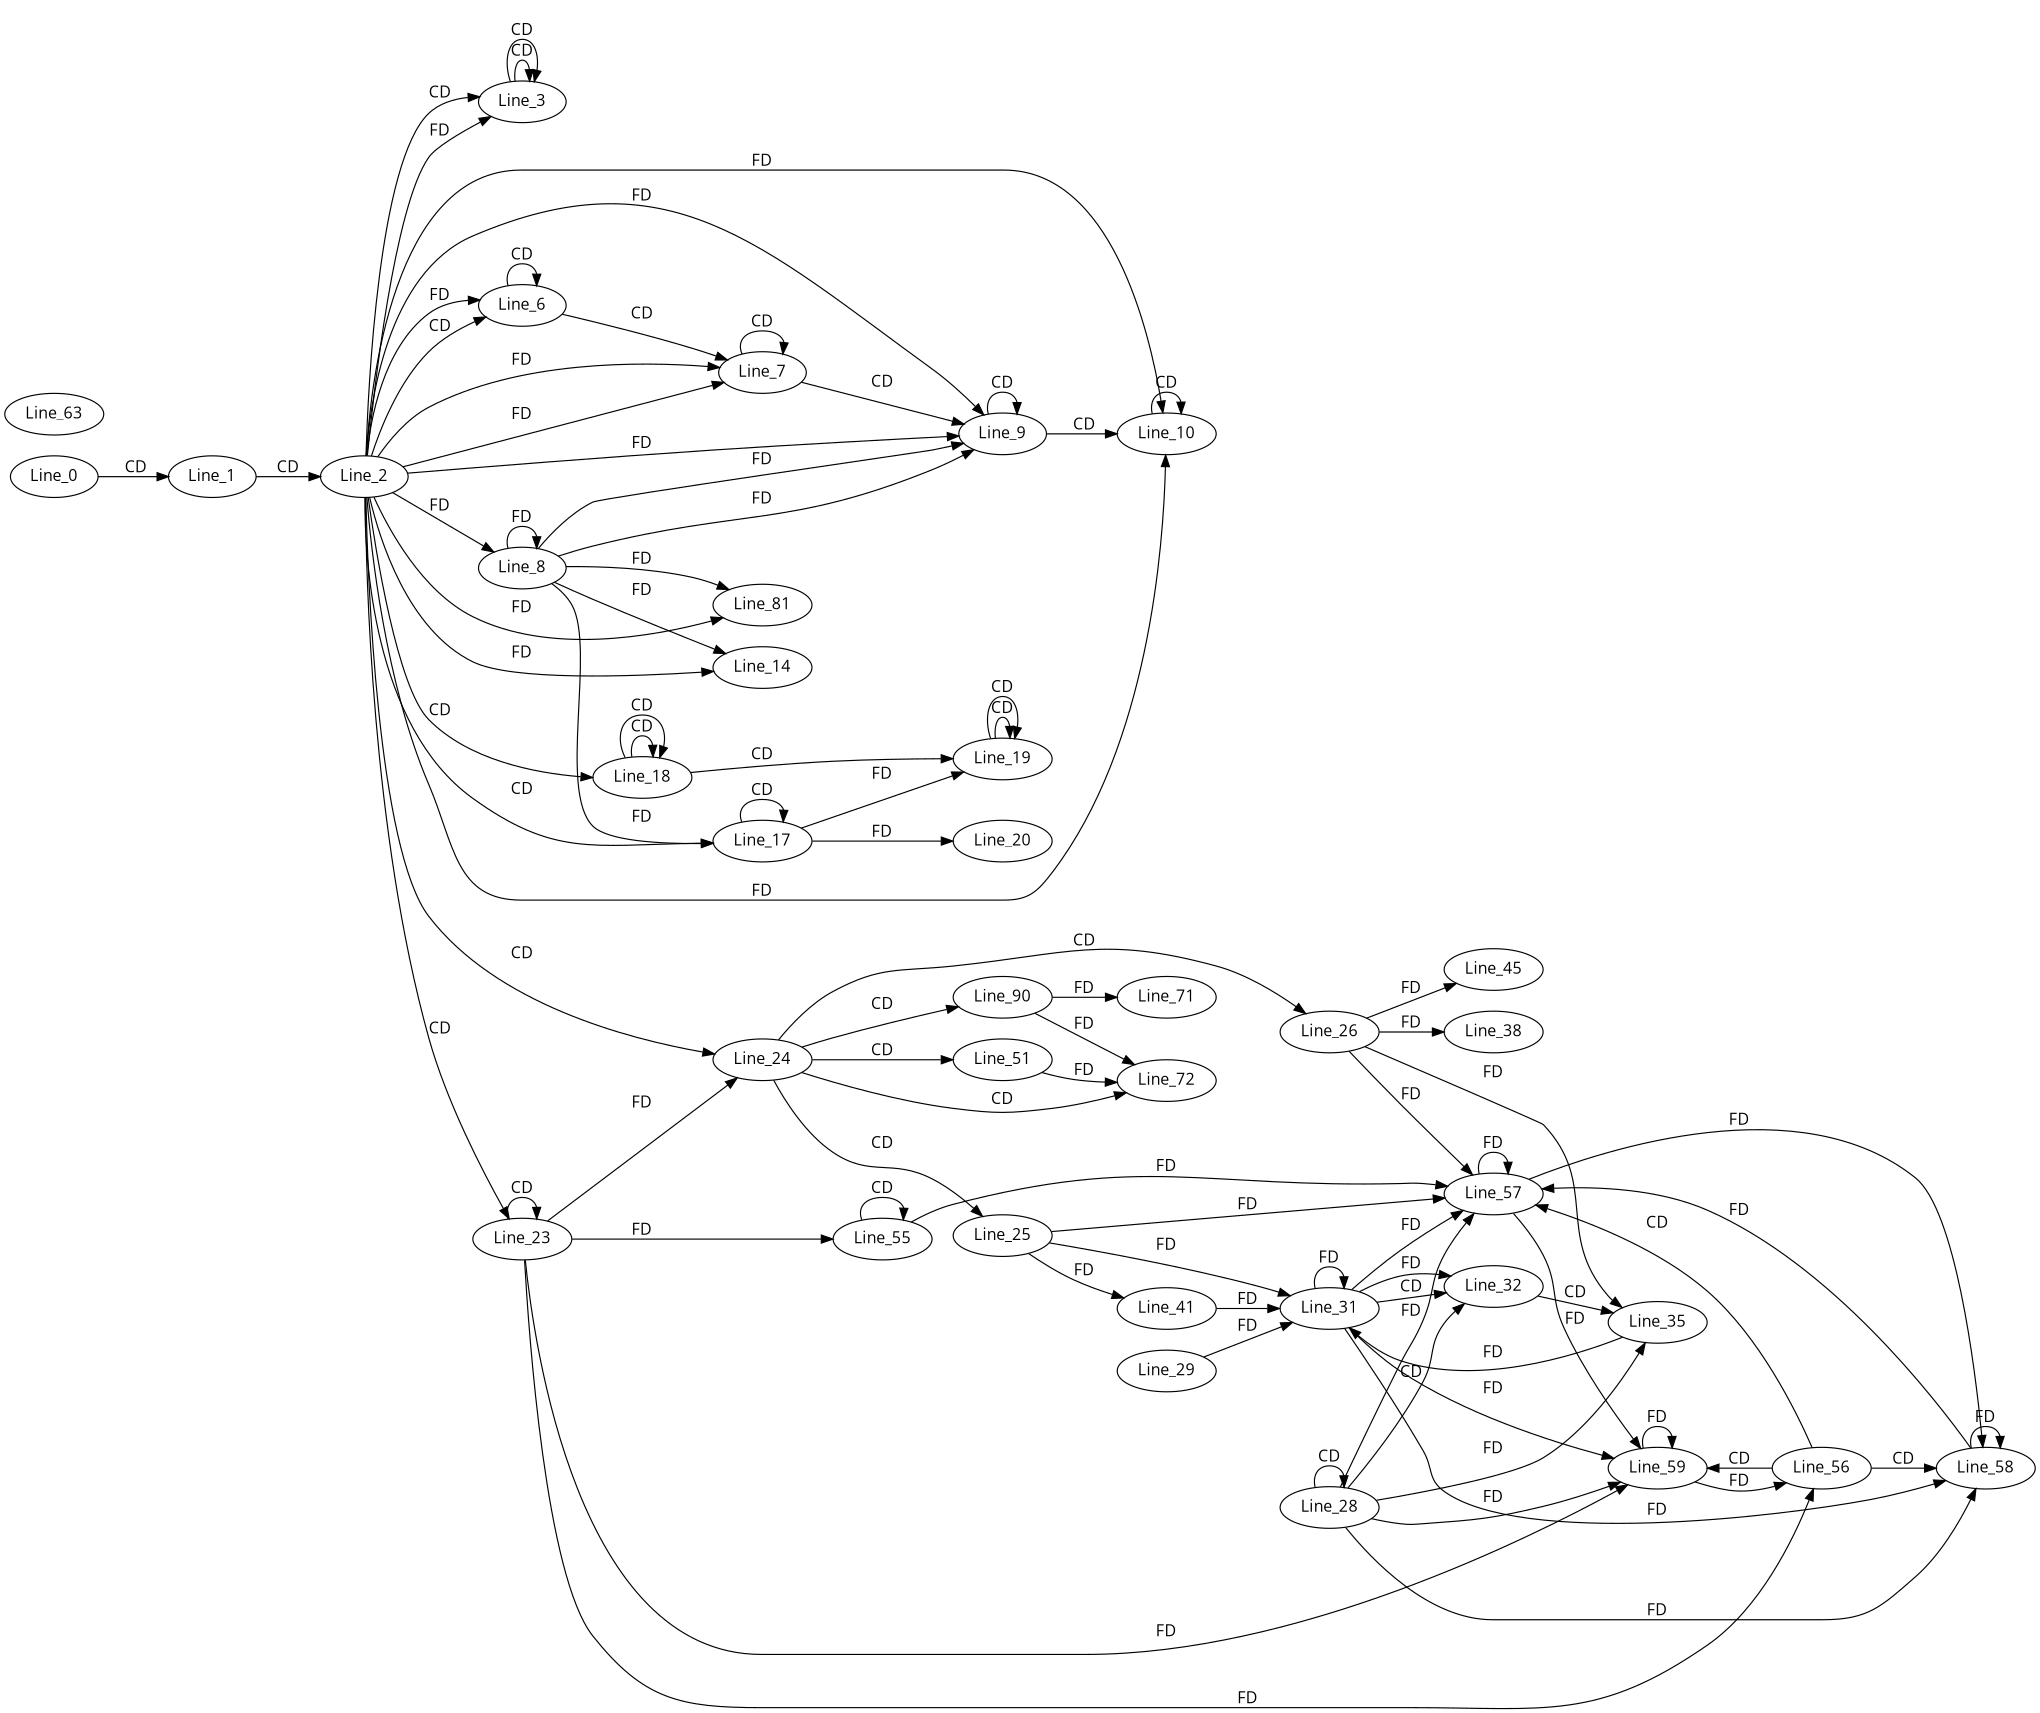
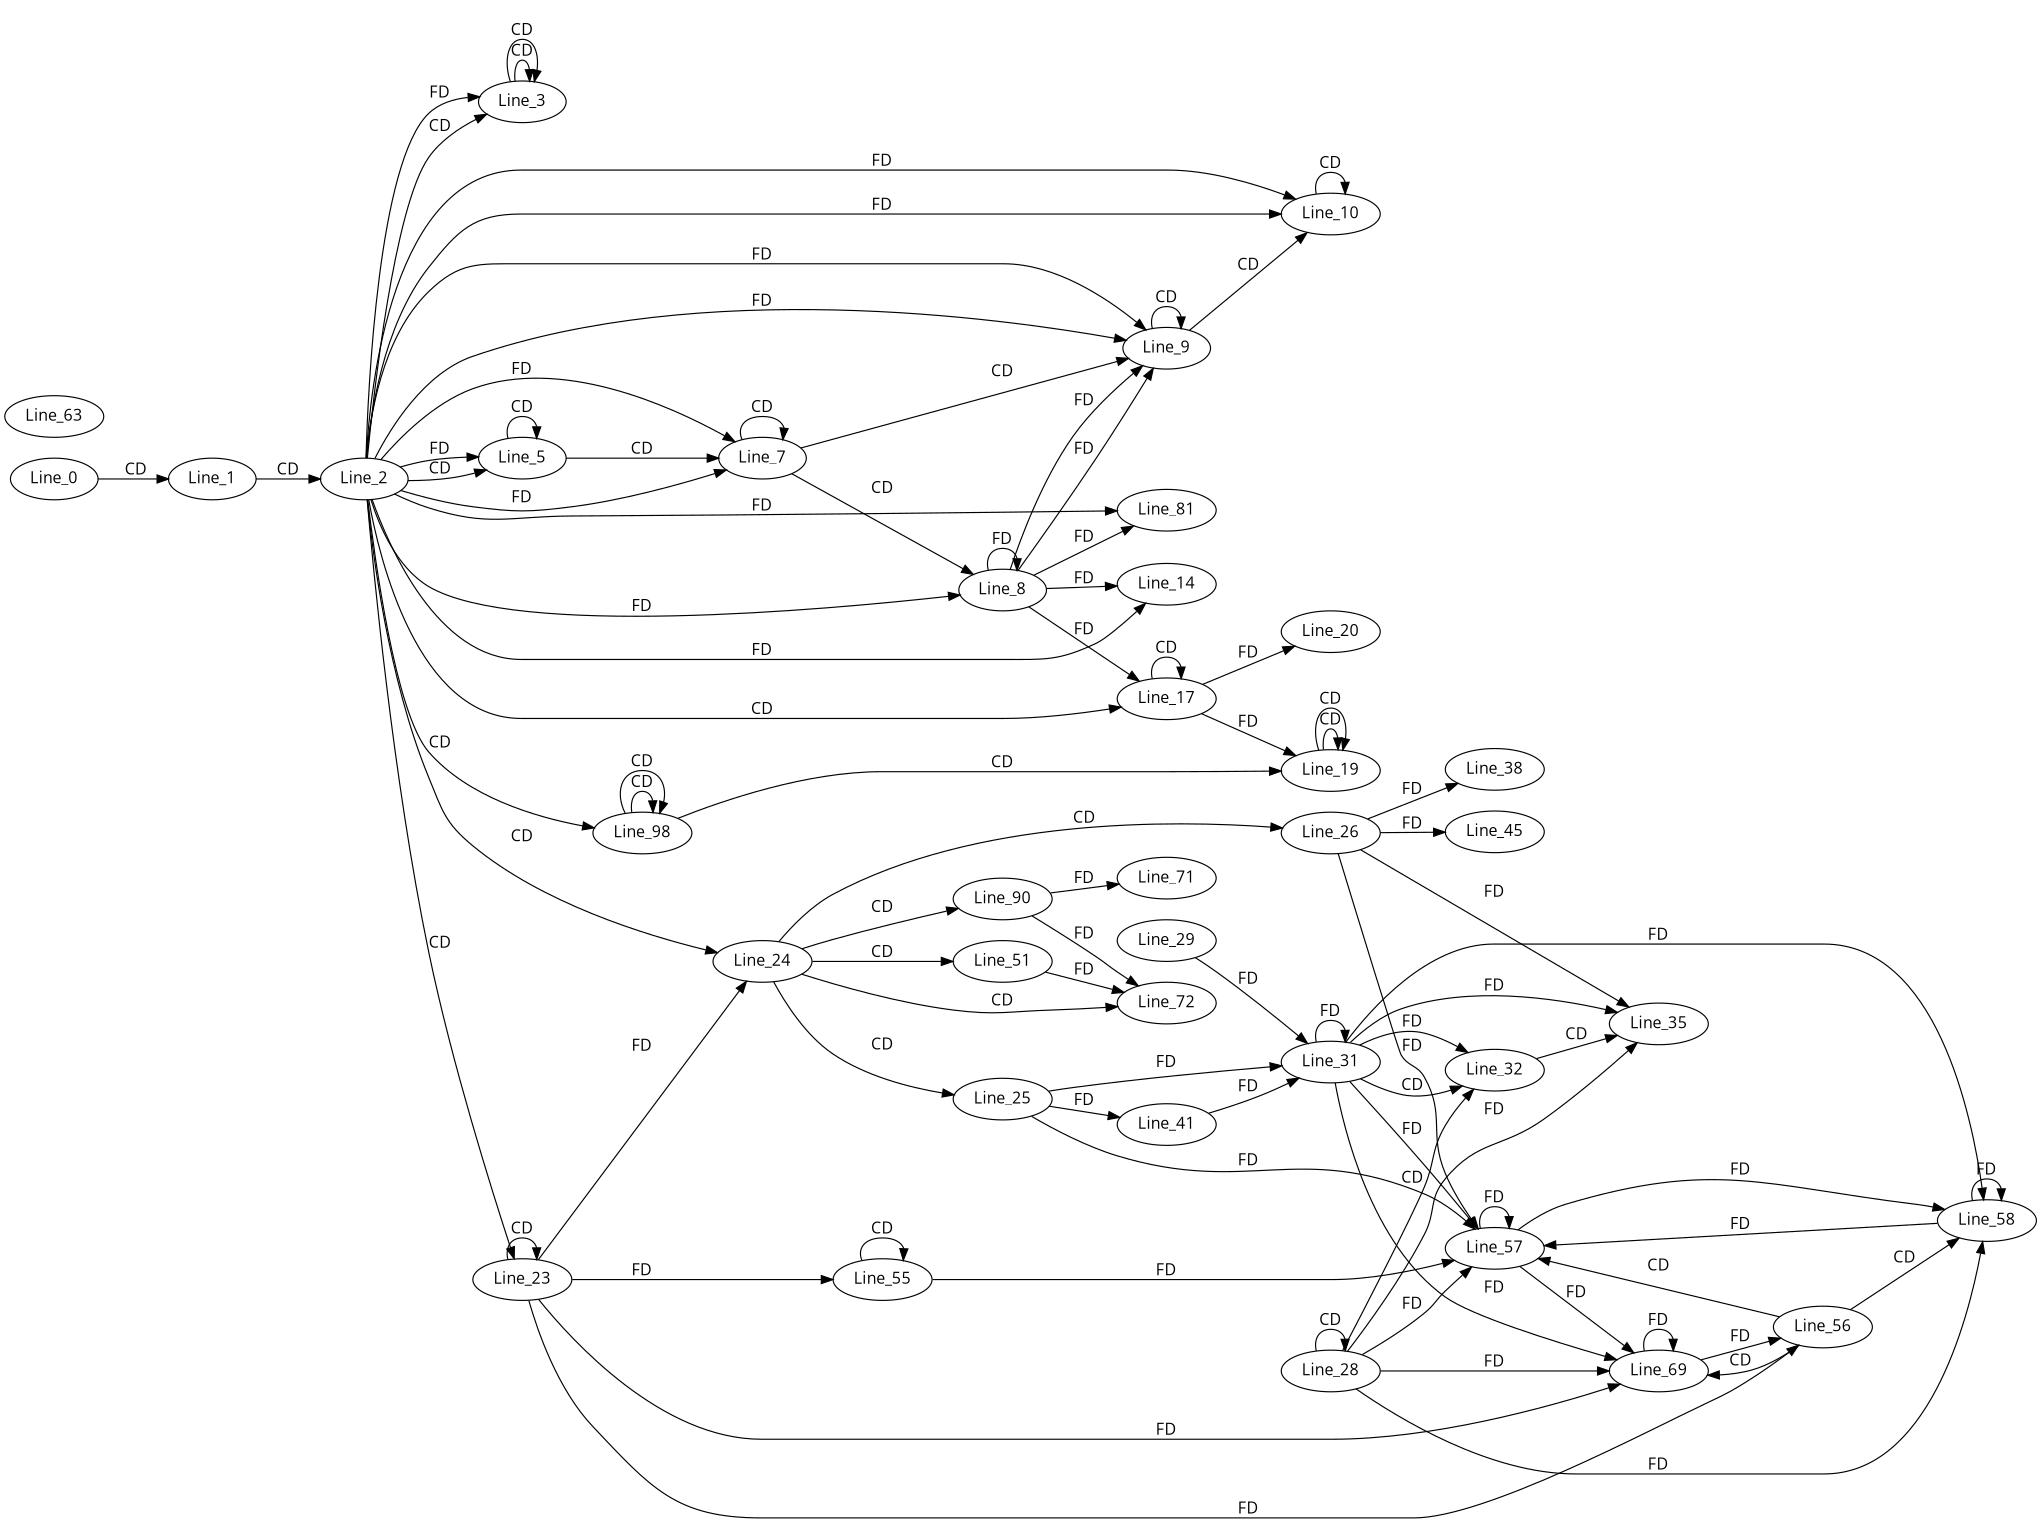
node "Line_6": label "Line_6" -> "Line_5"
edge "Line_7" -> "Line_8": added, label "CD"
node "Line_18": label "Line_18" -> "Line_98"
edge "Line_35" -> "Line_31": reversed
node "Line_59": label "Line_59" -> "Line_69"
